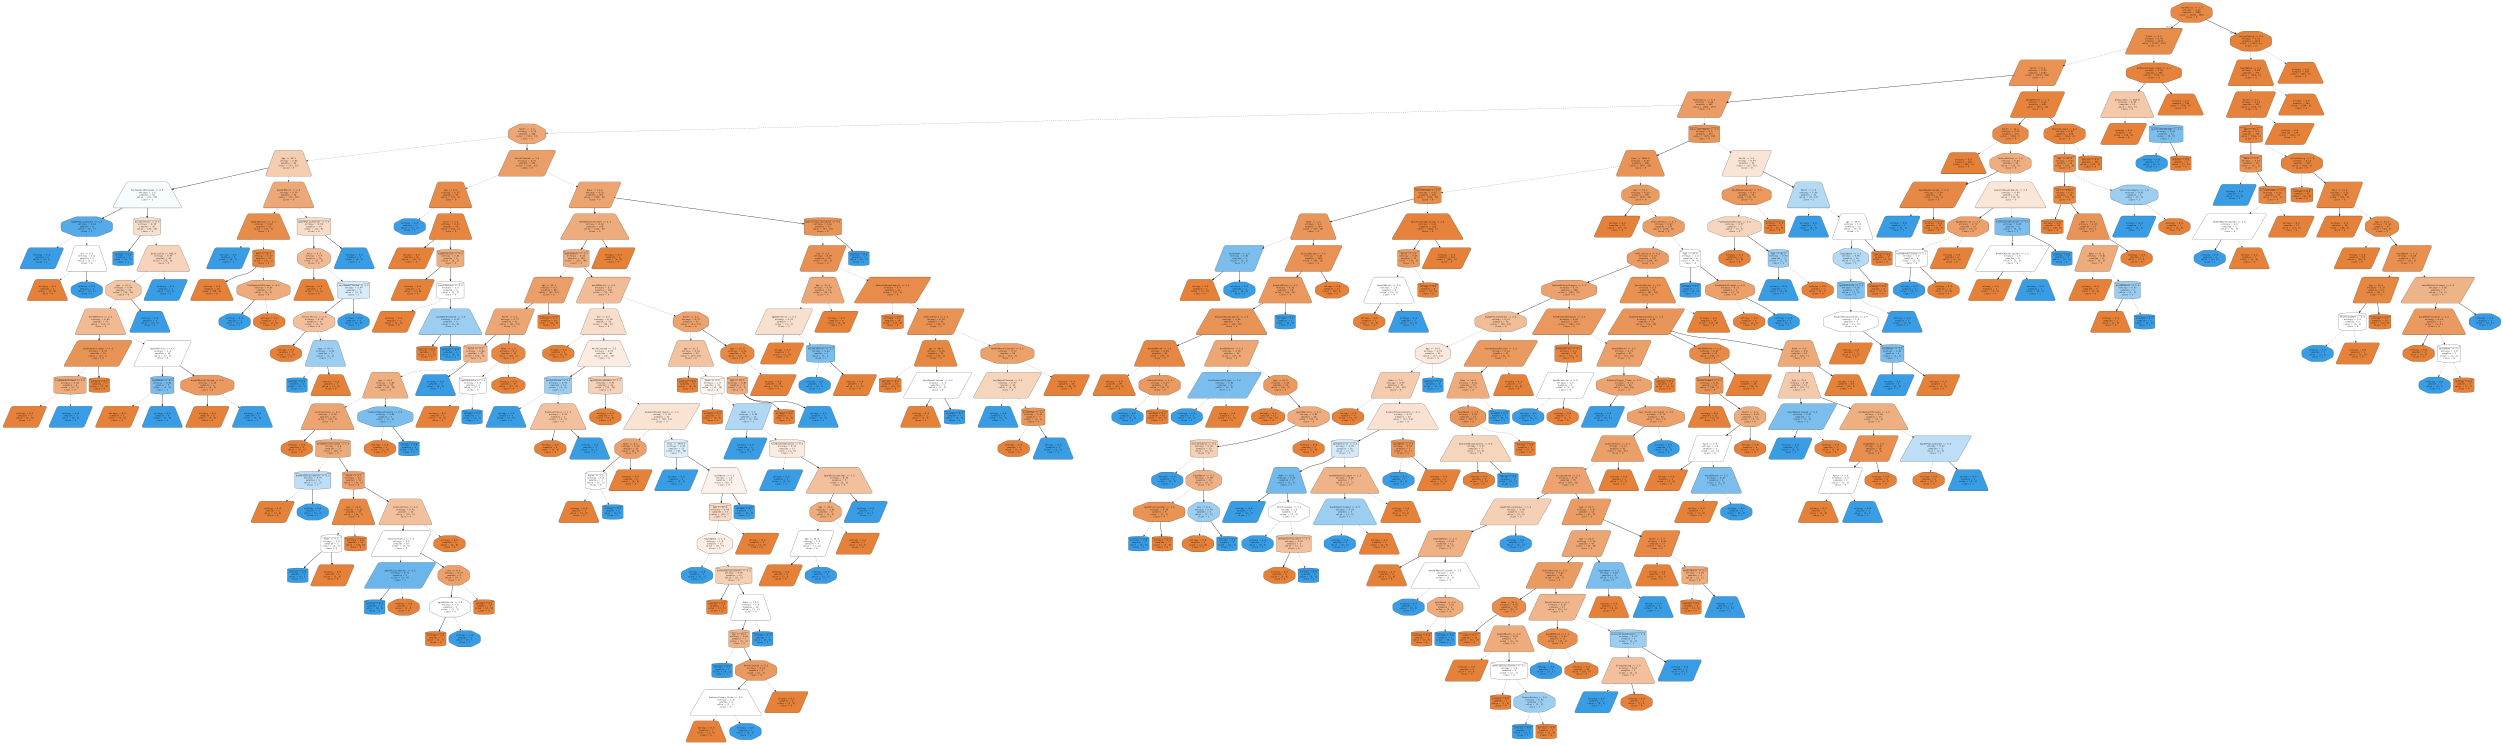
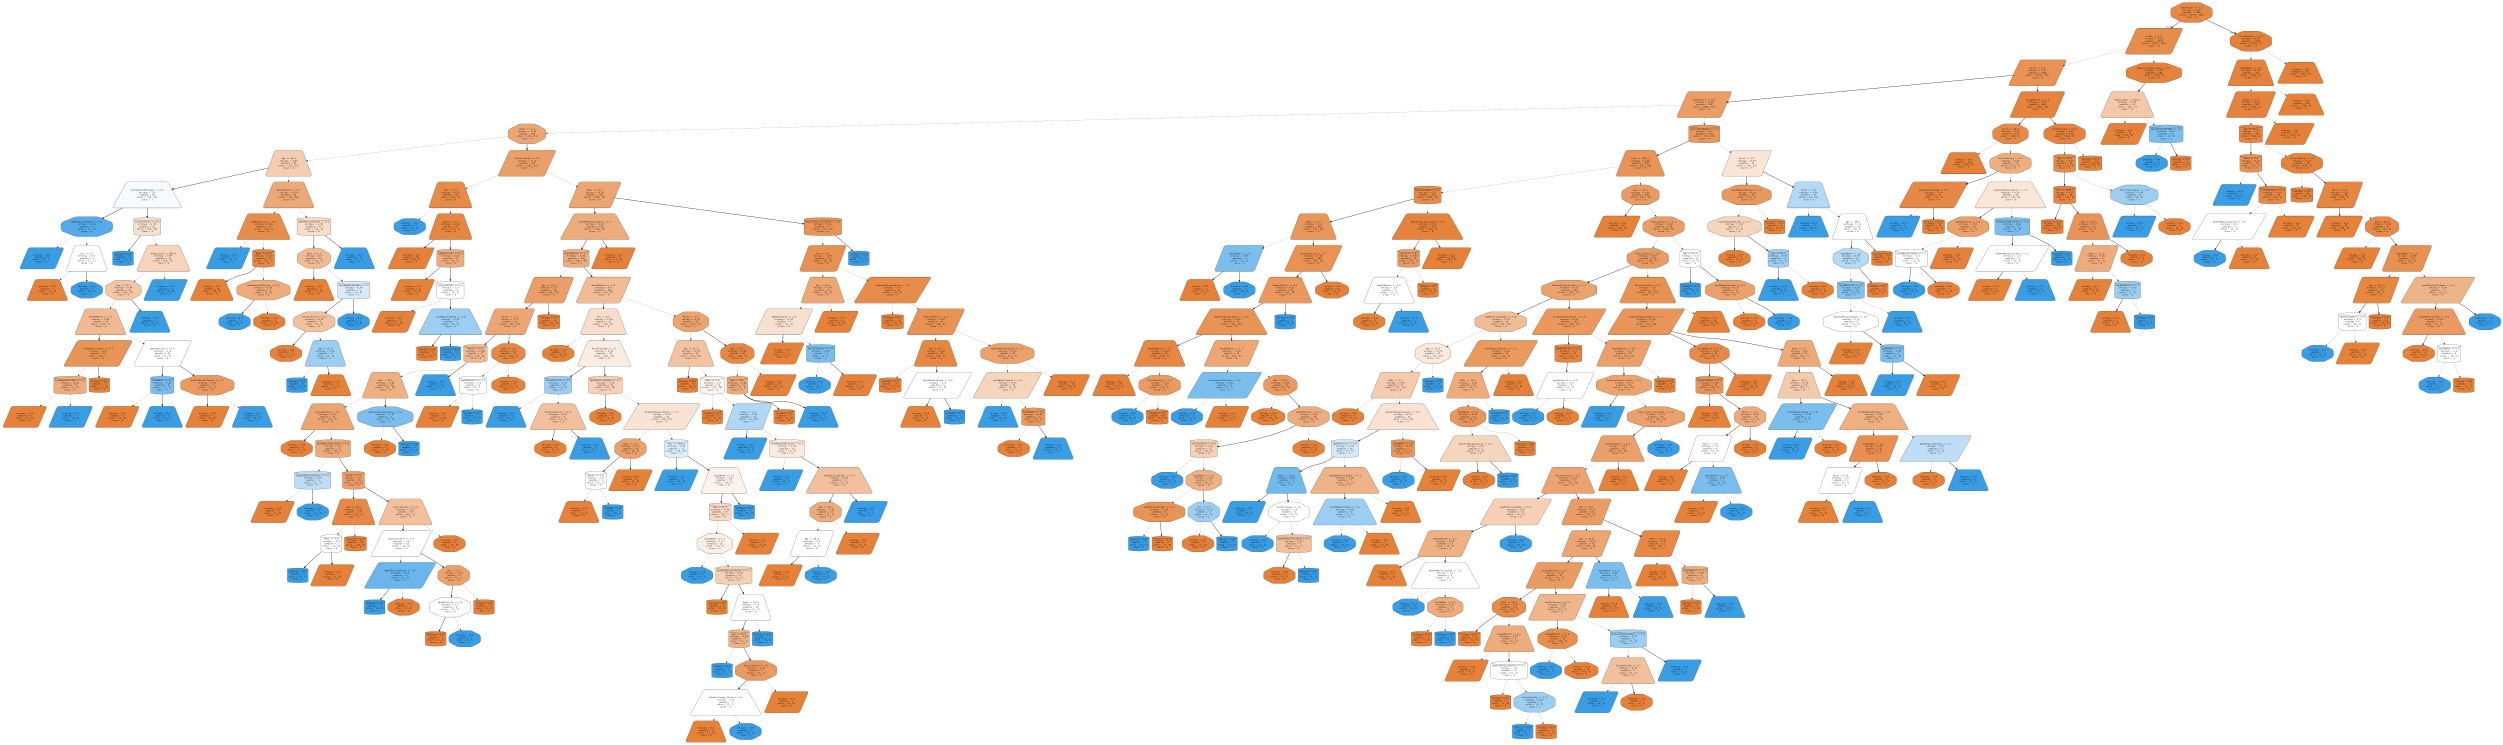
node "entropy = 0.0 samples = 758 value = [758, 0] class = 0": removed
